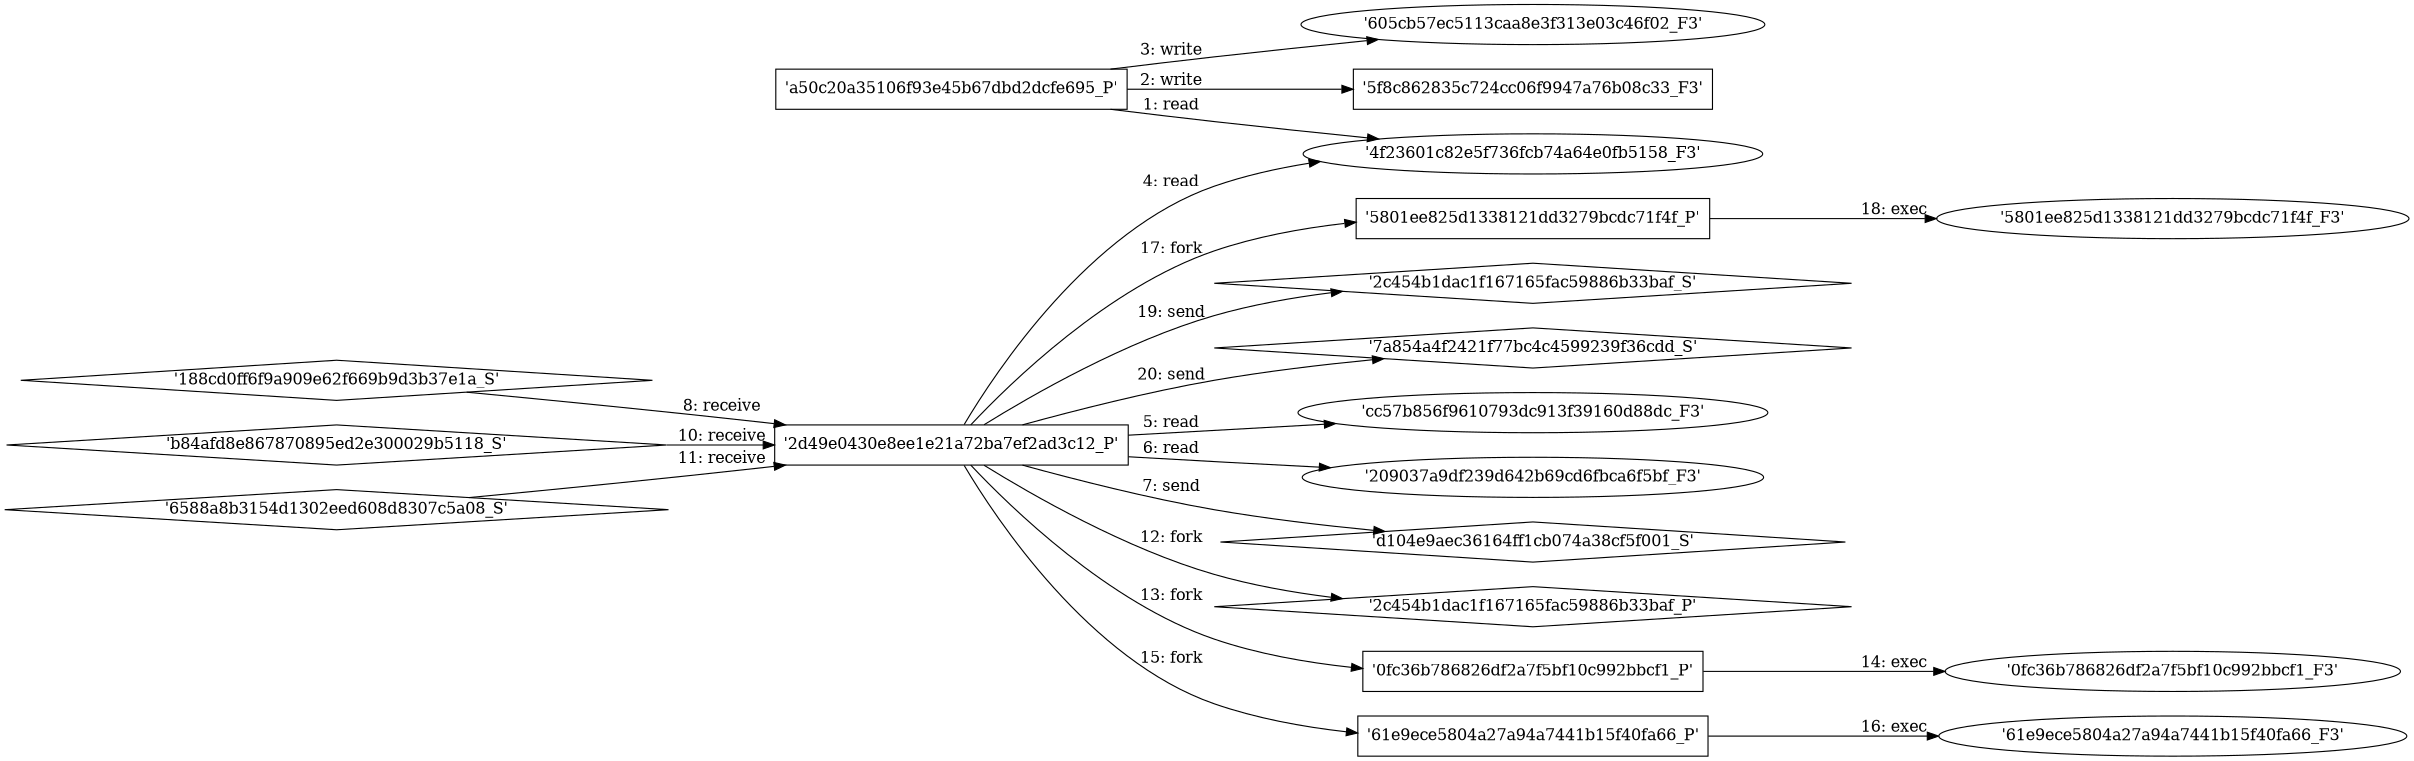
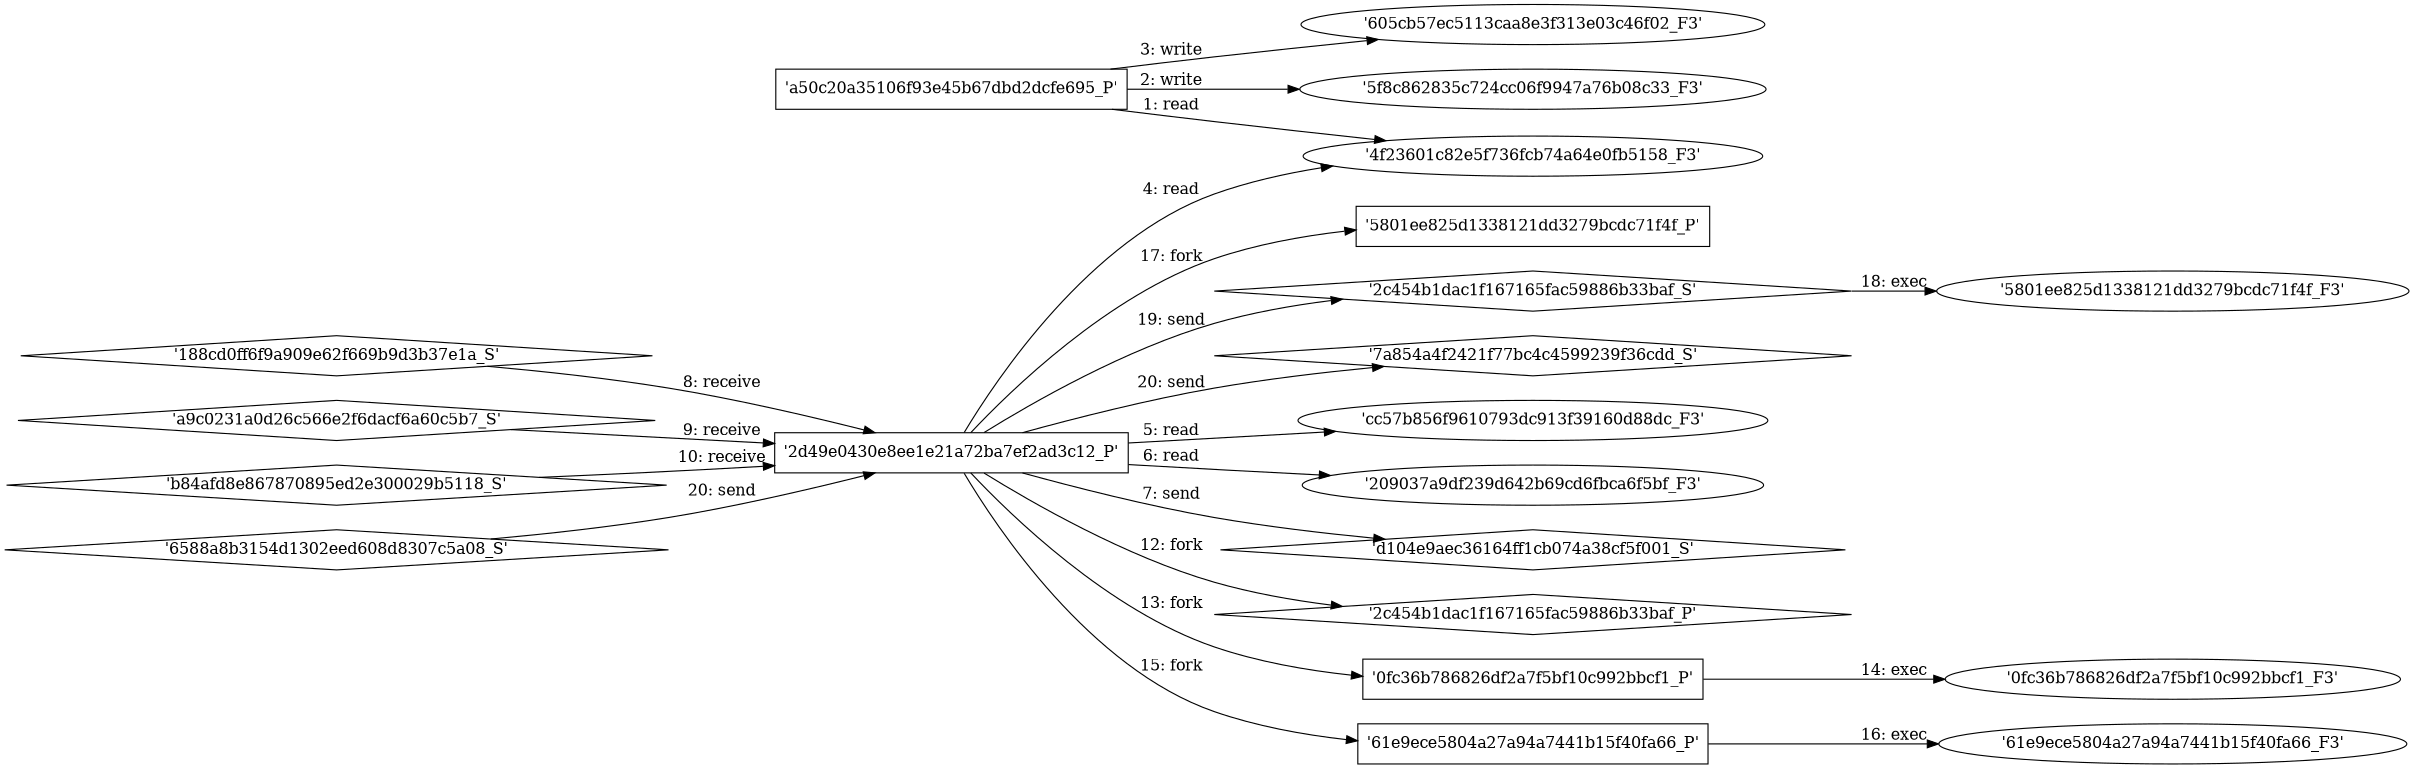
node "'5f8c862835c724cc06f9947a76b08c33_F3'": shape box -> ellipse
edge "'5801ee825d1338121dd3279bcdc71f4f_P'" -> "'5801ee825d1338121dd3279bcdc71f4f_F3'": now "'2c454b1dac1f167165fac59886b33baf_S'" -> "'5801ee825d1338121dd3279bcdc71f4f_F3'"
node "'a9c0231a0d26c566e2f6dacf6a60c5b7_S'": added
edge "'6588a8b3154d1302eed608d8307c5a08_S'" -> "'2d49e0430e8ee1e21a72ba7ef2ad3c12_P'": label "11: receive" -> "20: send"
